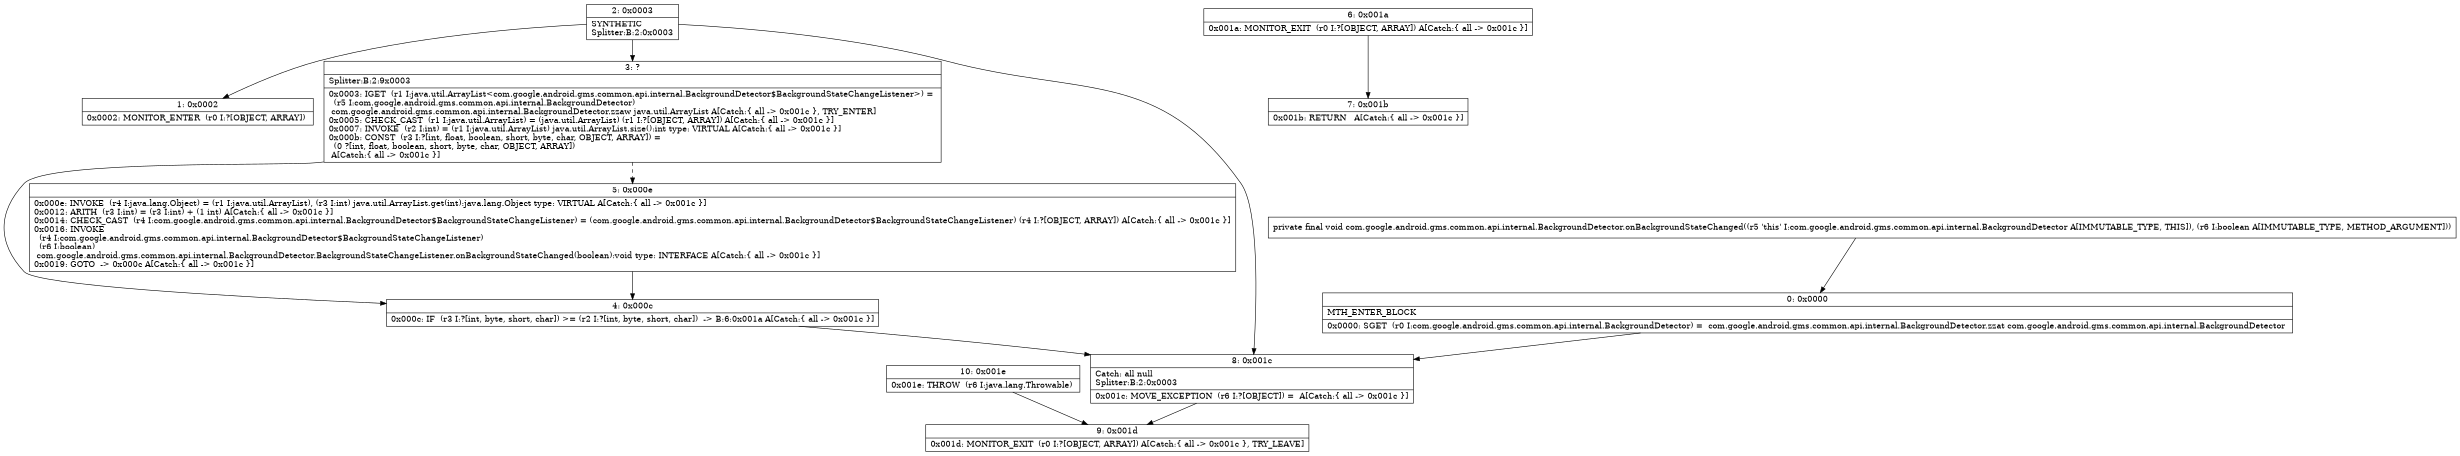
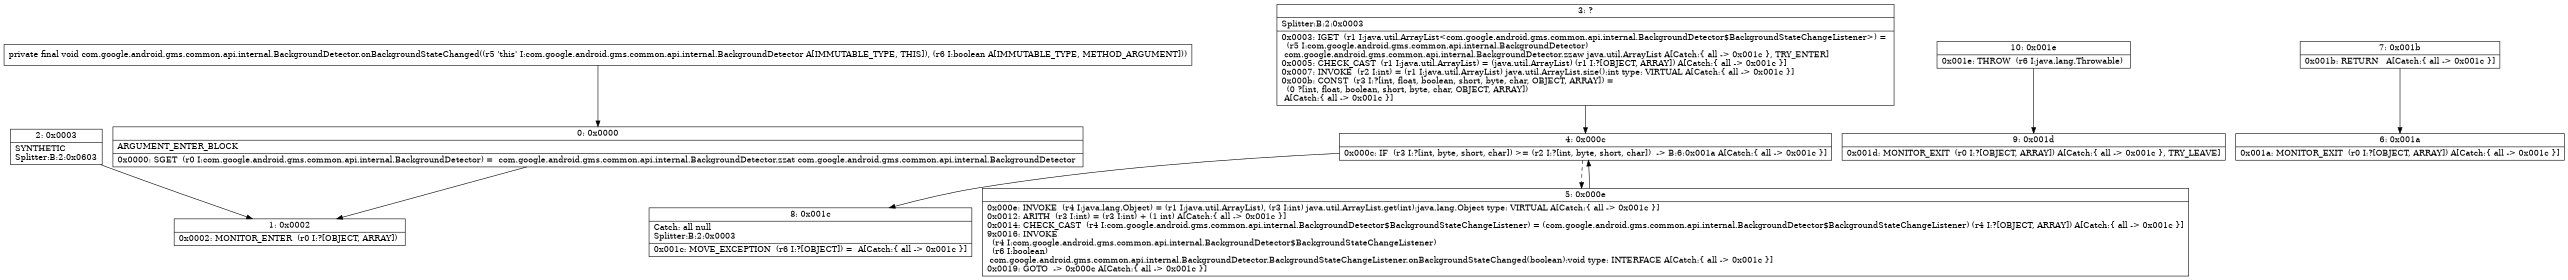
node "2: 0x0003": text "Splitter:B:2:0x0003" -> "Splitter:B:2:0x0603"
edge "2: 0x0003" -> "3: ?": removed
edge "6: 0x001a" -> "7: 0x001b": reversed
node "3: ?": text "Splitter:B:2:9x0003" -> "Splitter:B:2:0x0003"
edge "2: 0x0003" -> "8: 0x001c": removed
edge "3: ?" -> "5: 0x000e": now "4: 0x000c" -> "5: 0x000e"
node "5: 0x000e": text "0x0016: INVOKE" -> "9x0016: INVOKE"
node "0: 0x0000": text "MTH_ENTER_BLOCK" -> "ARGUMENT_ENTER_BLOCK"
edge "0: 0x0000" -> "8: 0x001c": now "0: 0x0000" -> "1: 0x0002"
edge "8: 0x001c" -> "9: 0x001d": removed
